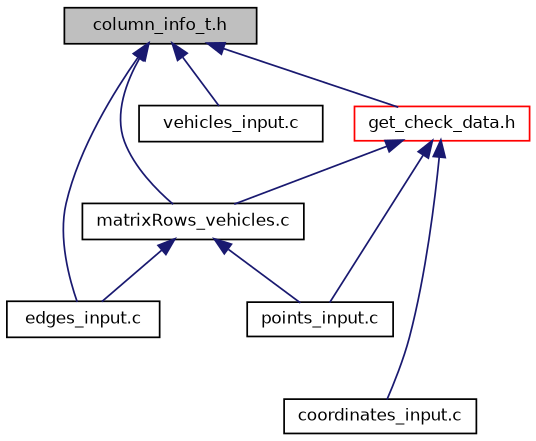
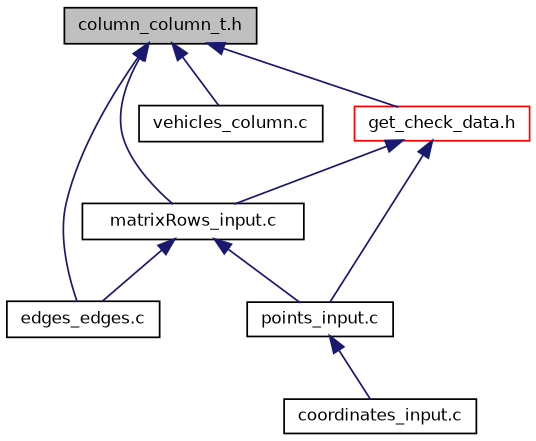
node "column_info_t.h": label "column_info_t.h" -> "column_column_t.h"
node "vehicles_input.c": label "vehicles_input.c" -> "vehicles_column.c"
node "matrixRows_vehicles.c": label "matrixRows_vehicles.c" -> "matrixRows_input.c"
edge "coordinates_input.c" -> "get_check_data.h": now "coordinates_input.c" -> "points_input.c"
node "edges_input.c": label "edges_input.c" -> "edges_edges.c"
